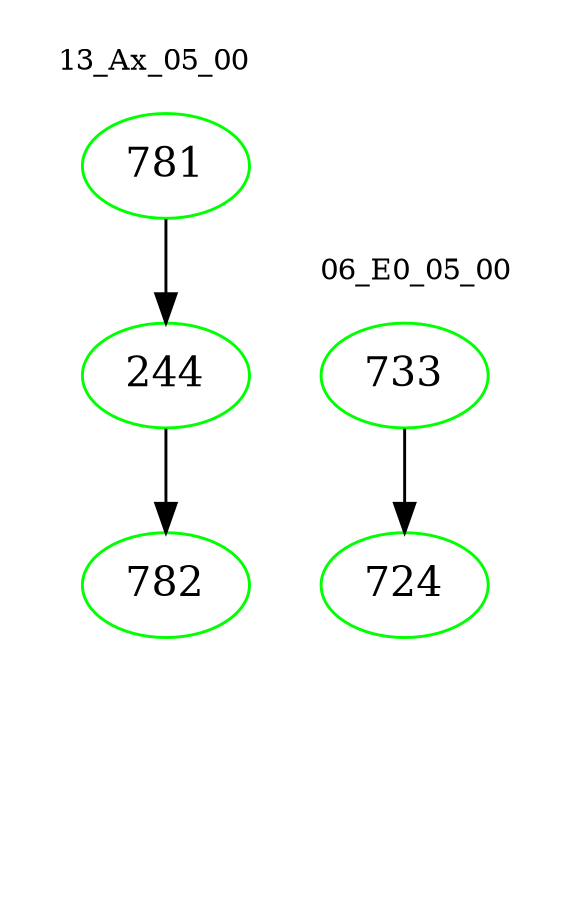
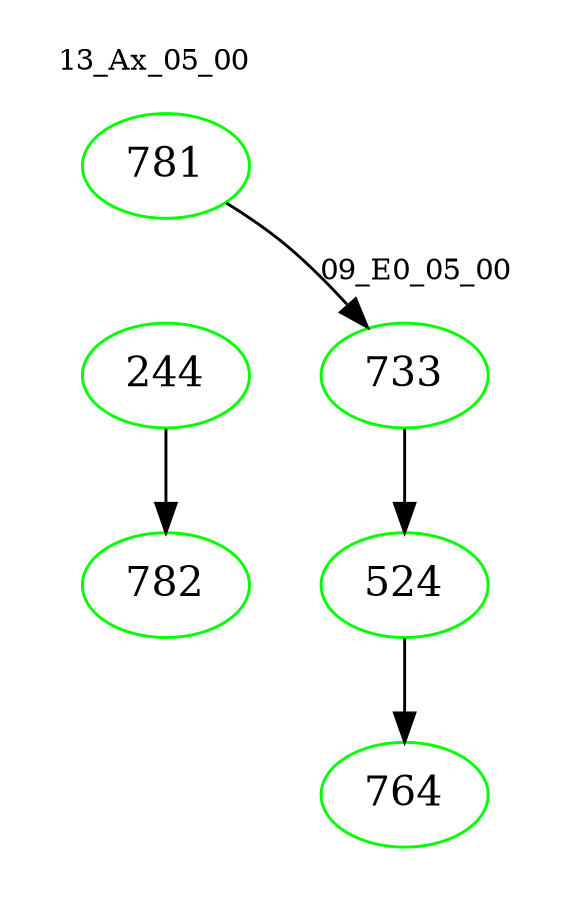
edge "781" -> "244": now "781" -> "733"
cluster "06_E0_05_00": label "06_E0_05_00" -> "09_E0_05_00"
node "724": label "724" -> "524"
node "764": added
